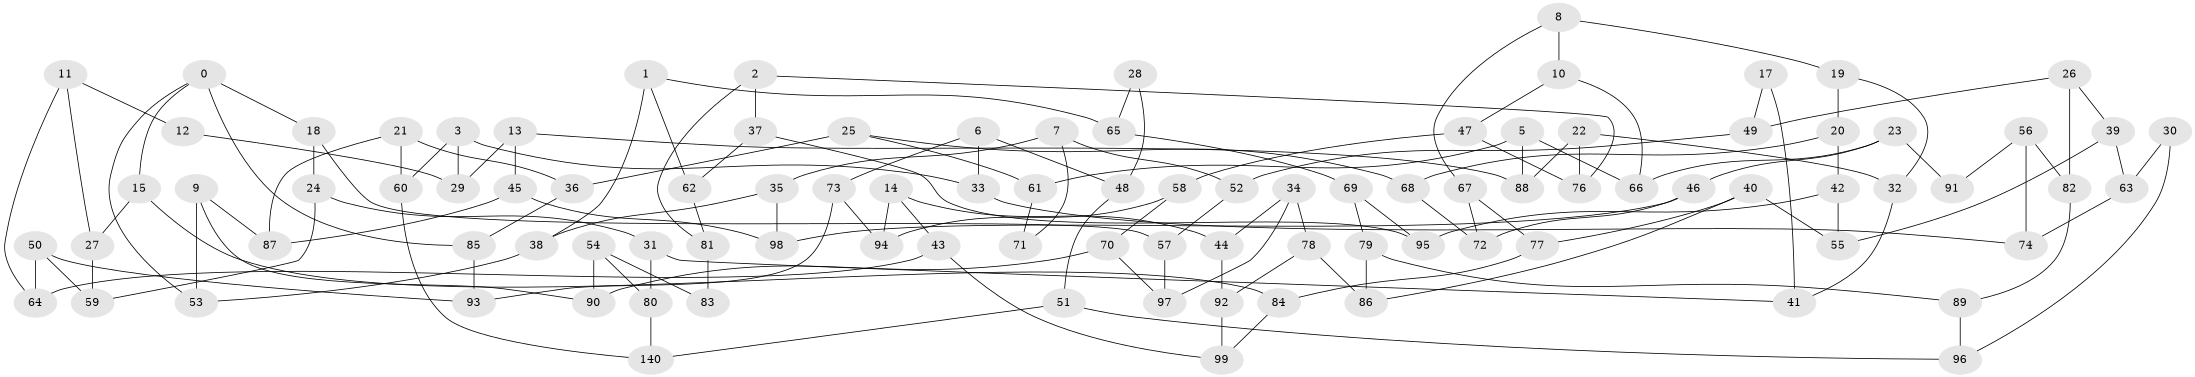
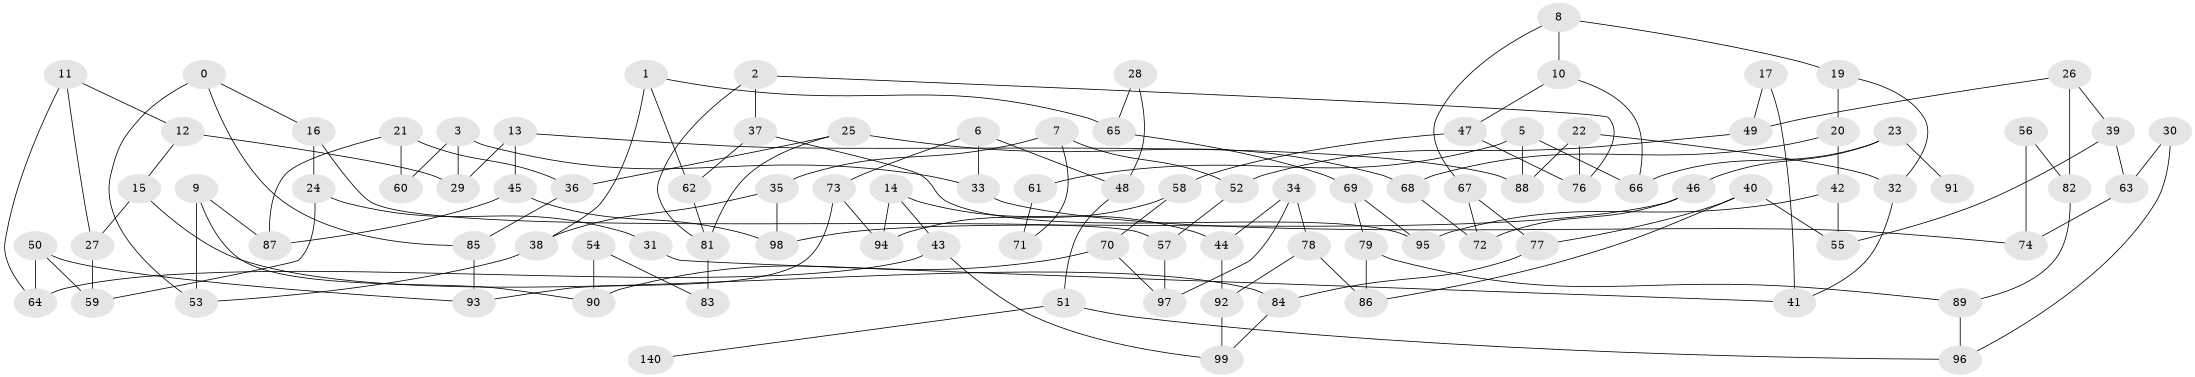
edge "0" -- "15": now "12" -- "15"
node "18": label "18" -> "16"
edge "25" -- "61": now "25" -- "81"
edge "56" -- "91": removed
node "80": removed
edge "60" -- "140": removed
